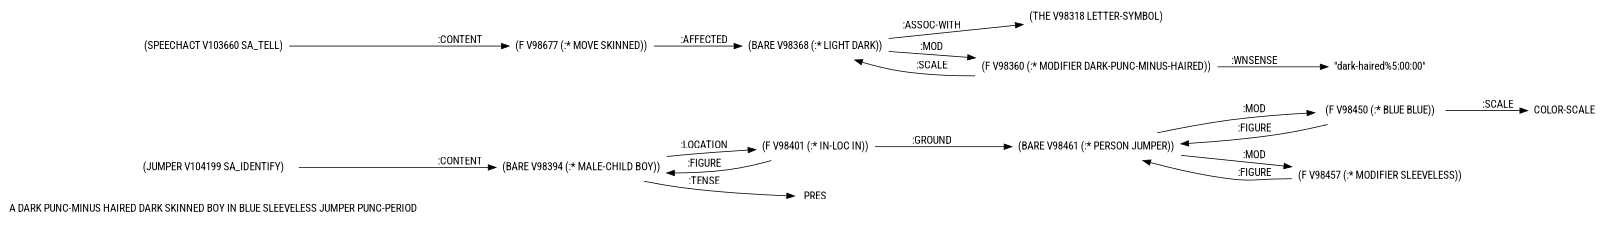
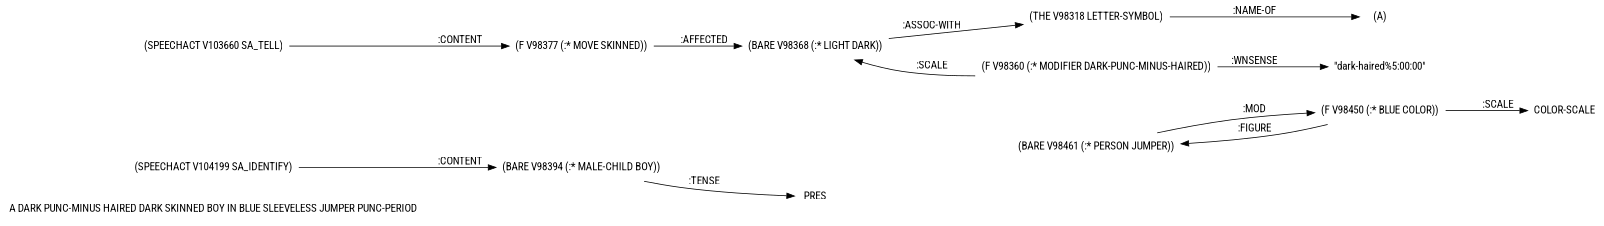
node "(A)": added
node "(F V98677 (:* MOVE SKINNED))": label "(F V98677 (:* MOVE SKINNED))" -> "(F V98377 (:* MOVE SKINNED))"
edge "(BARE V98368 (:* LIGHT DARK))" -> "(F V98360 (:* MODIFIER DARK-PUNC-MINUS-HAIRED))": removed, label ":MOD"
node "(F V98450 (:* BLUE BLUE))": label "(F V98450 (:* BLUE BLUE))" -> "(F V98450 (:* BLUE COLOR))"
node "(F V98401 (:* IN-LOC IN))": removed
node "(JUMPER V104199 SA_IDENTIFY)": label "(JUMPER V104199 SA_IDENTIFY)" -> "(SPEECHACT V104199 SA_IDENTIFY)"
node "(F V98457 (:* MODIFIER SLEEVELESS))": removed
